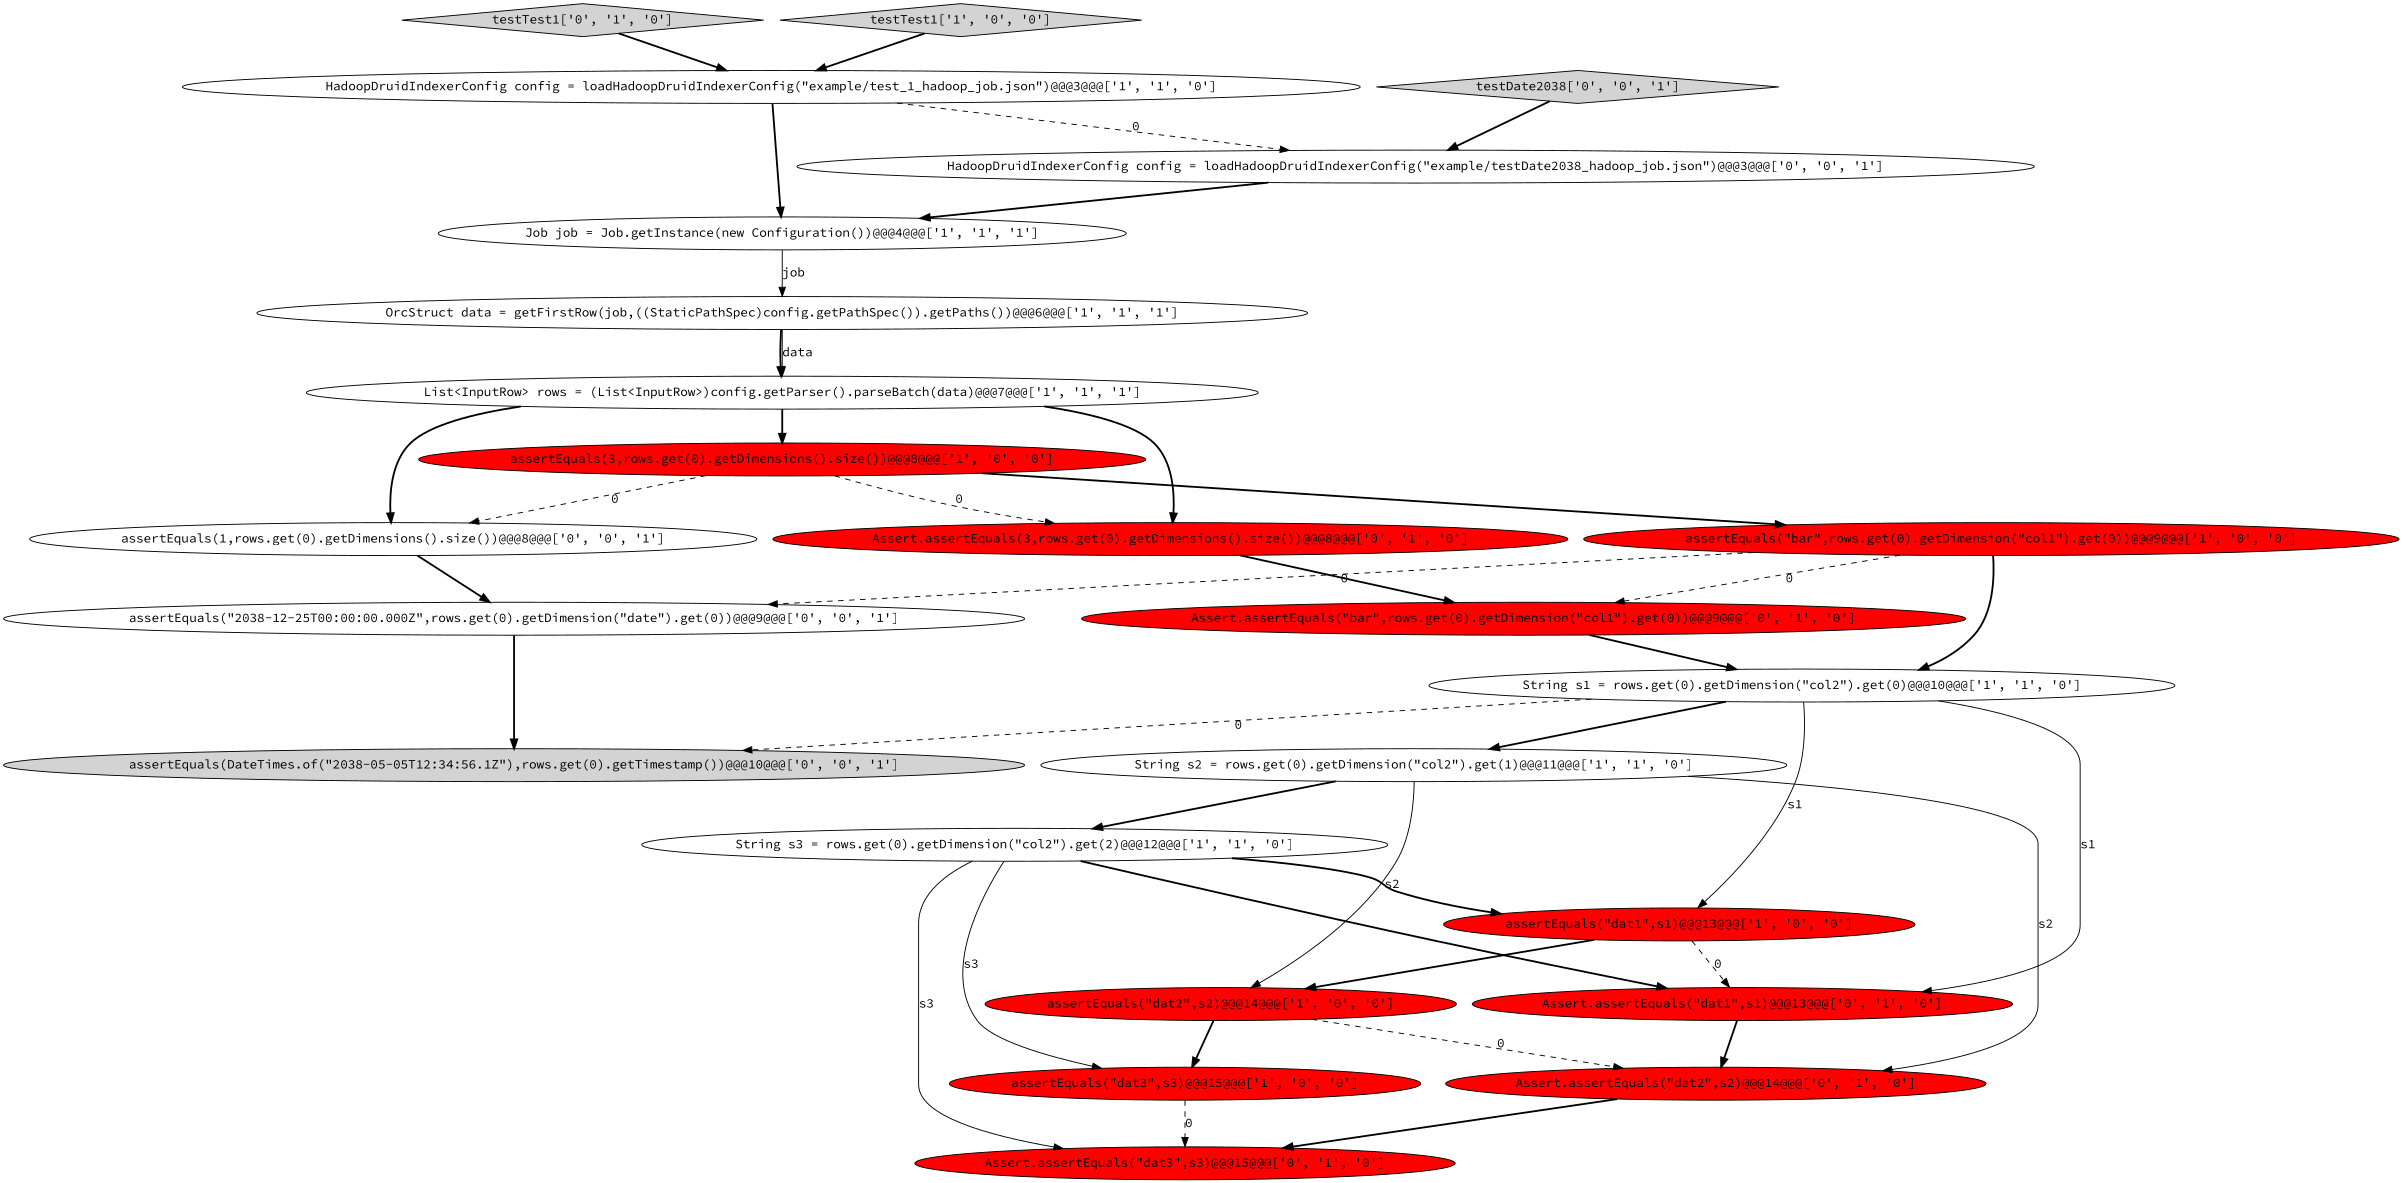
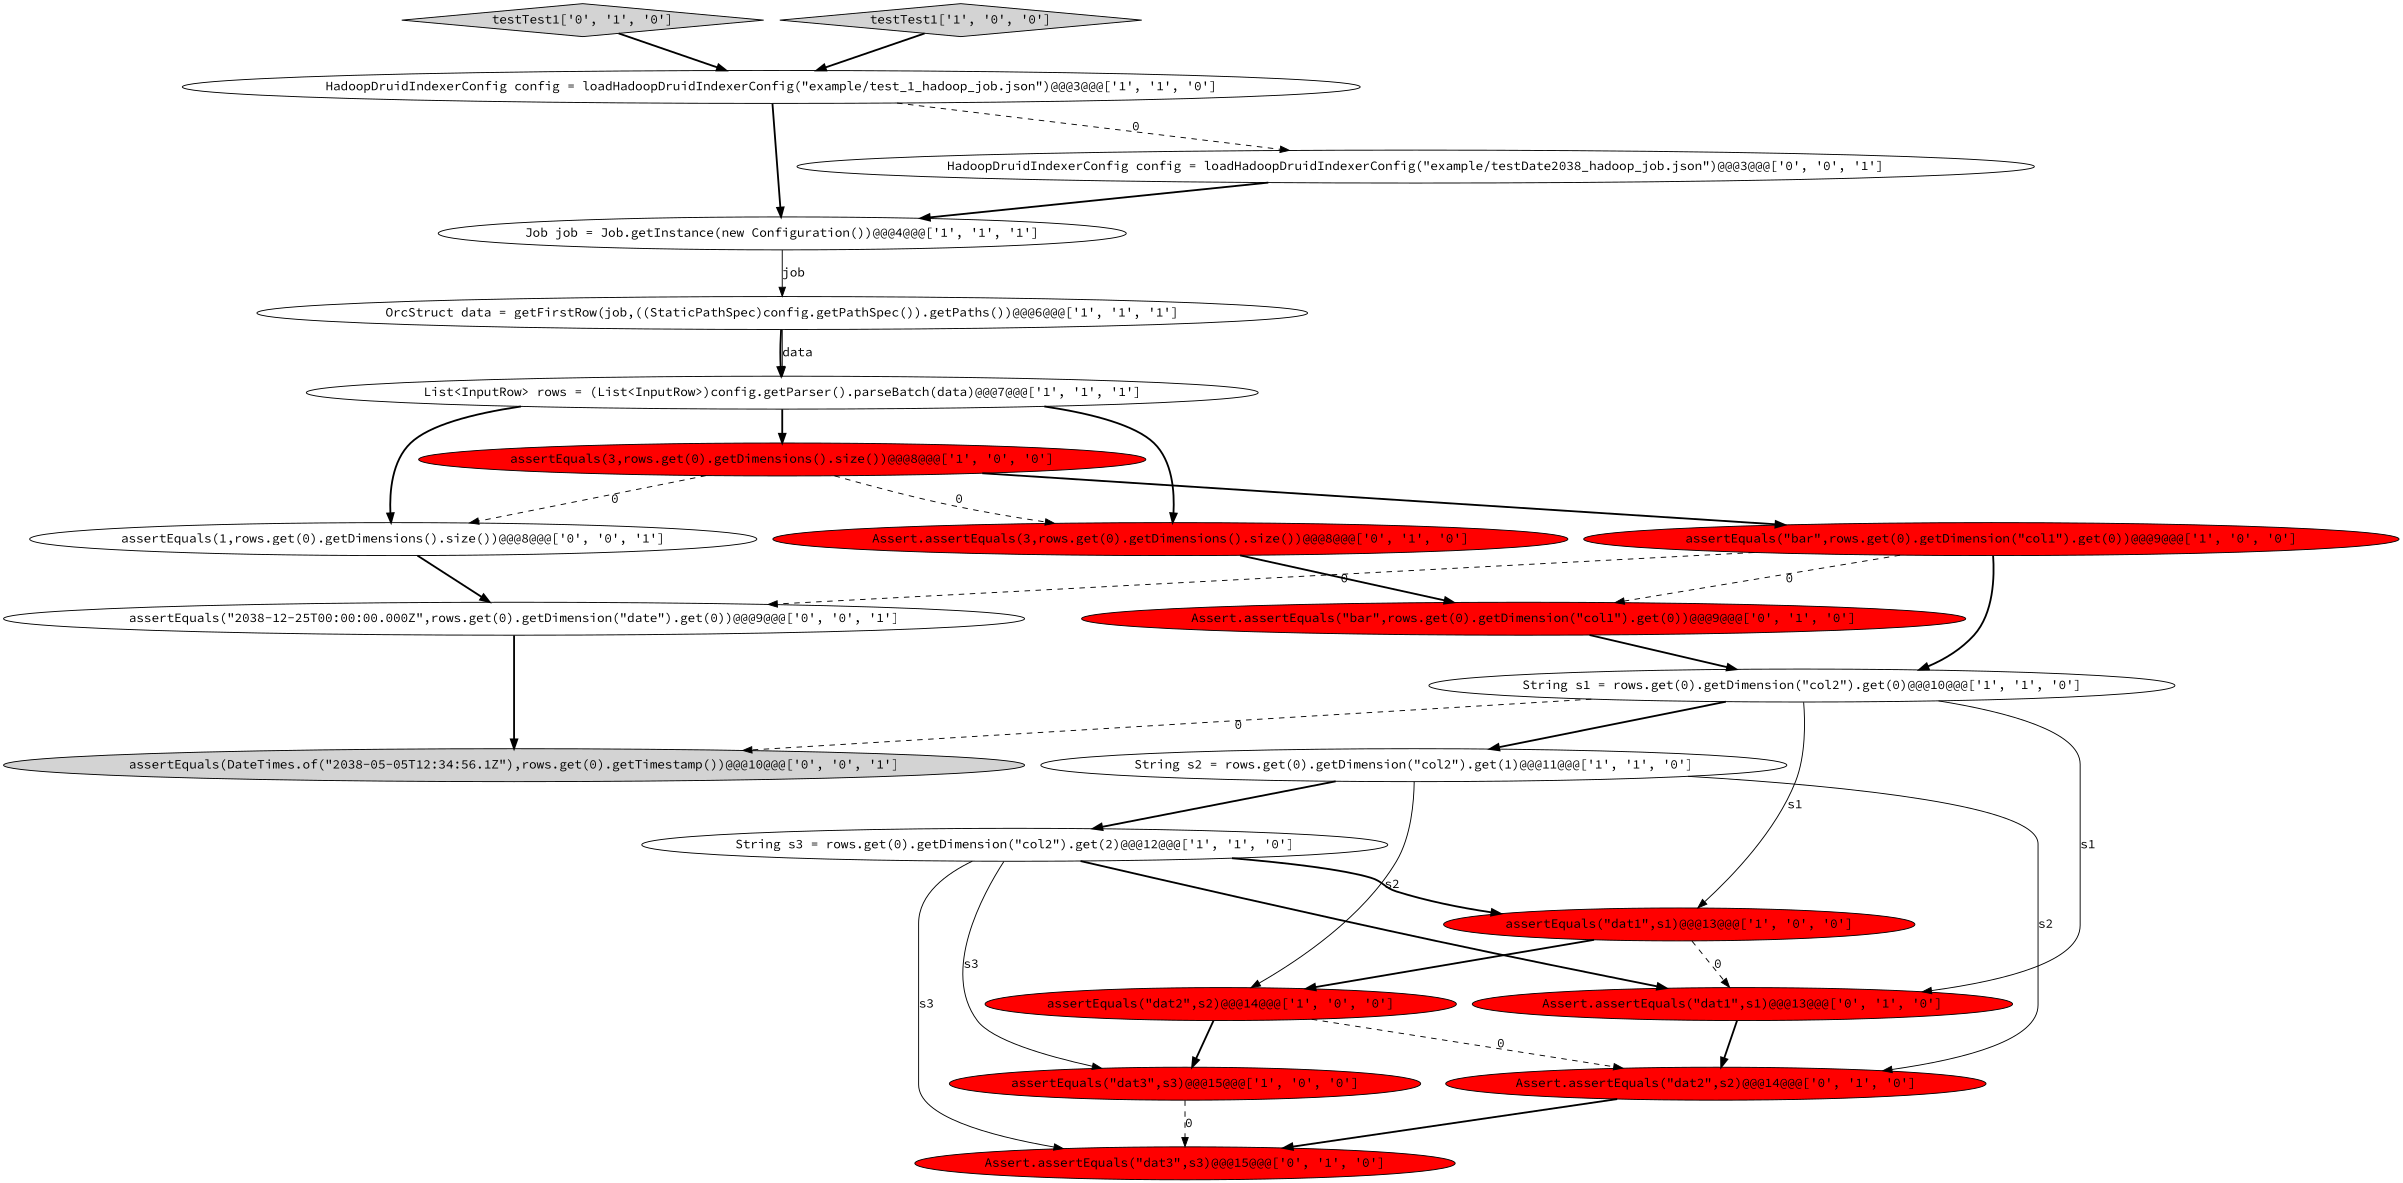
node "testDate2038['0', '0', '1']": removed
